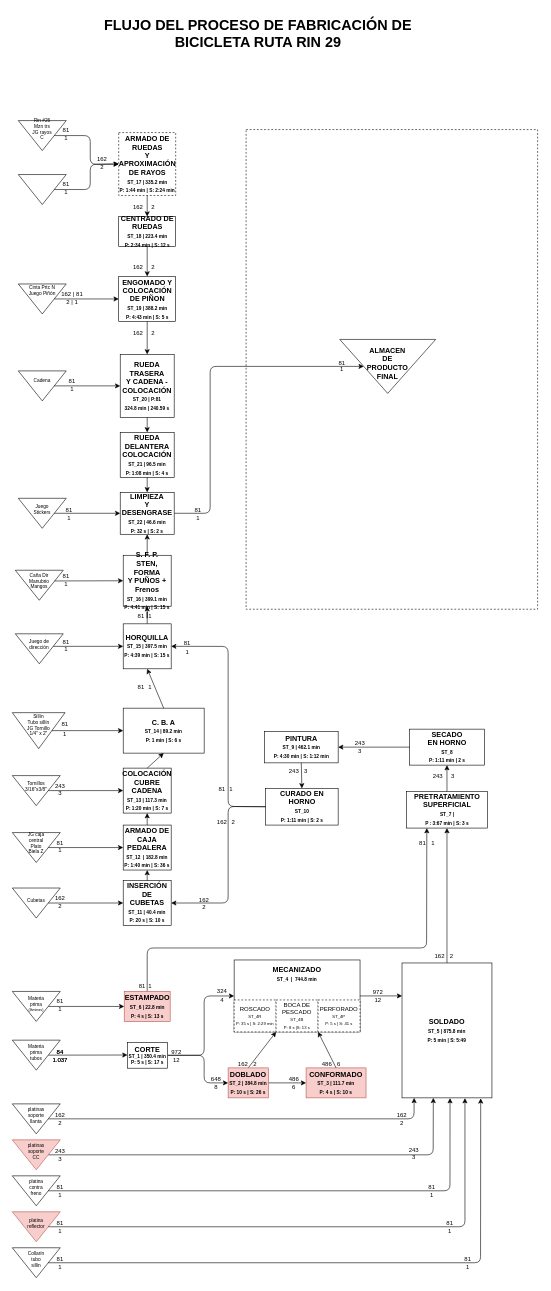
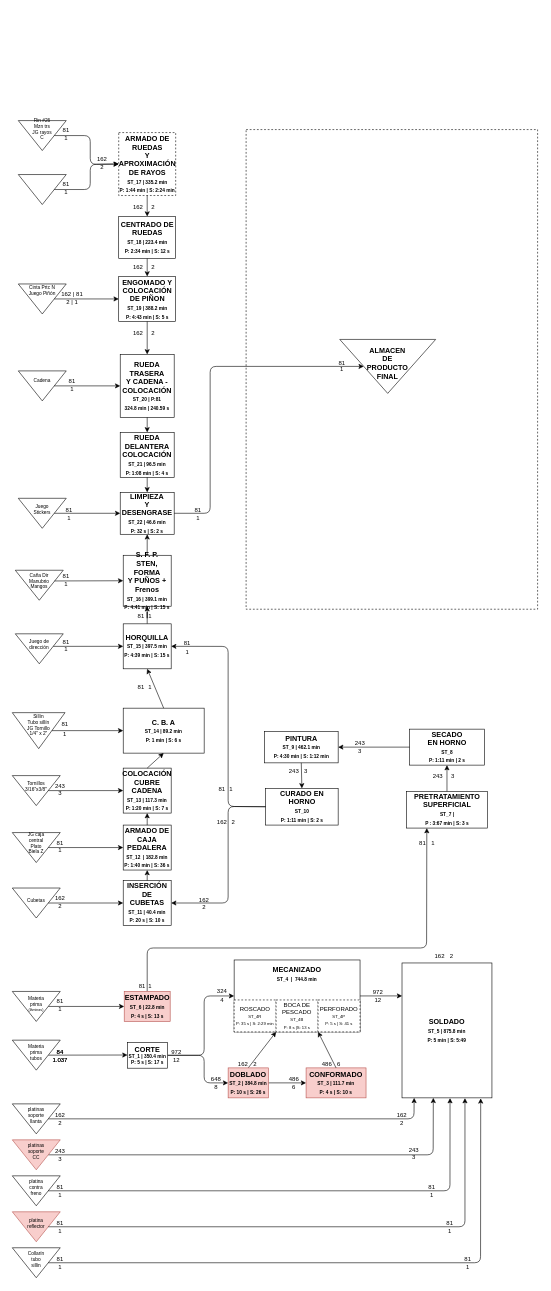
node "FLUJO DEL PROCESO DE FABRICACIÓN DE BICICLETA RUTA RIN 29": removed
node "CENTRADO DE RUEDAS ST_18 | 223.4 min P: 2:34 min | S: 12 s": size 57x30 -> 57x42
edge "SOLDADO ST_5 | 875.8 min P: 5 min | S: 5:49" -> "PRETRATAMIENTO SUPERFICIAL ST_7 | P : 3:67 min | S: 3 s": removed
